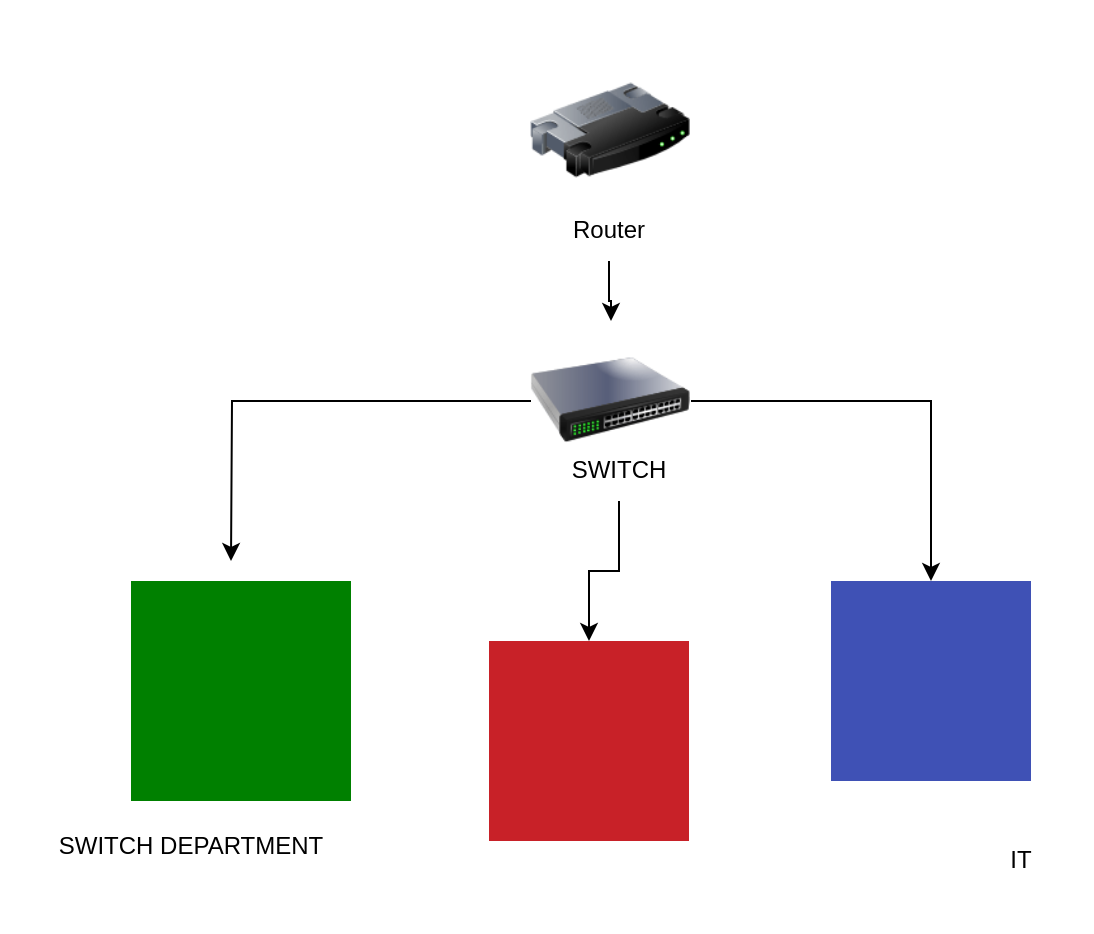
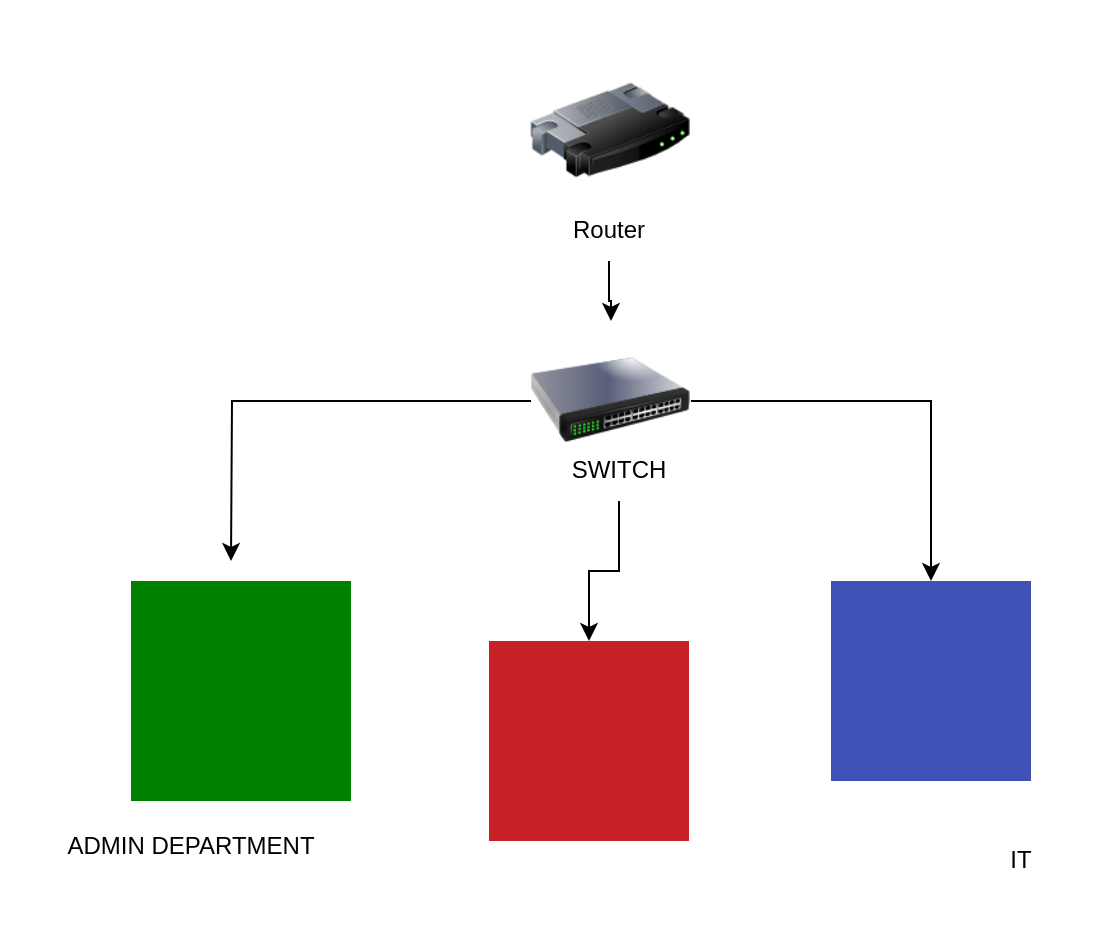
node "SWITCH DEPARTMENT": label "SWITCH DEPARTMENT" -> "ADMIN DEPARTMENT"
